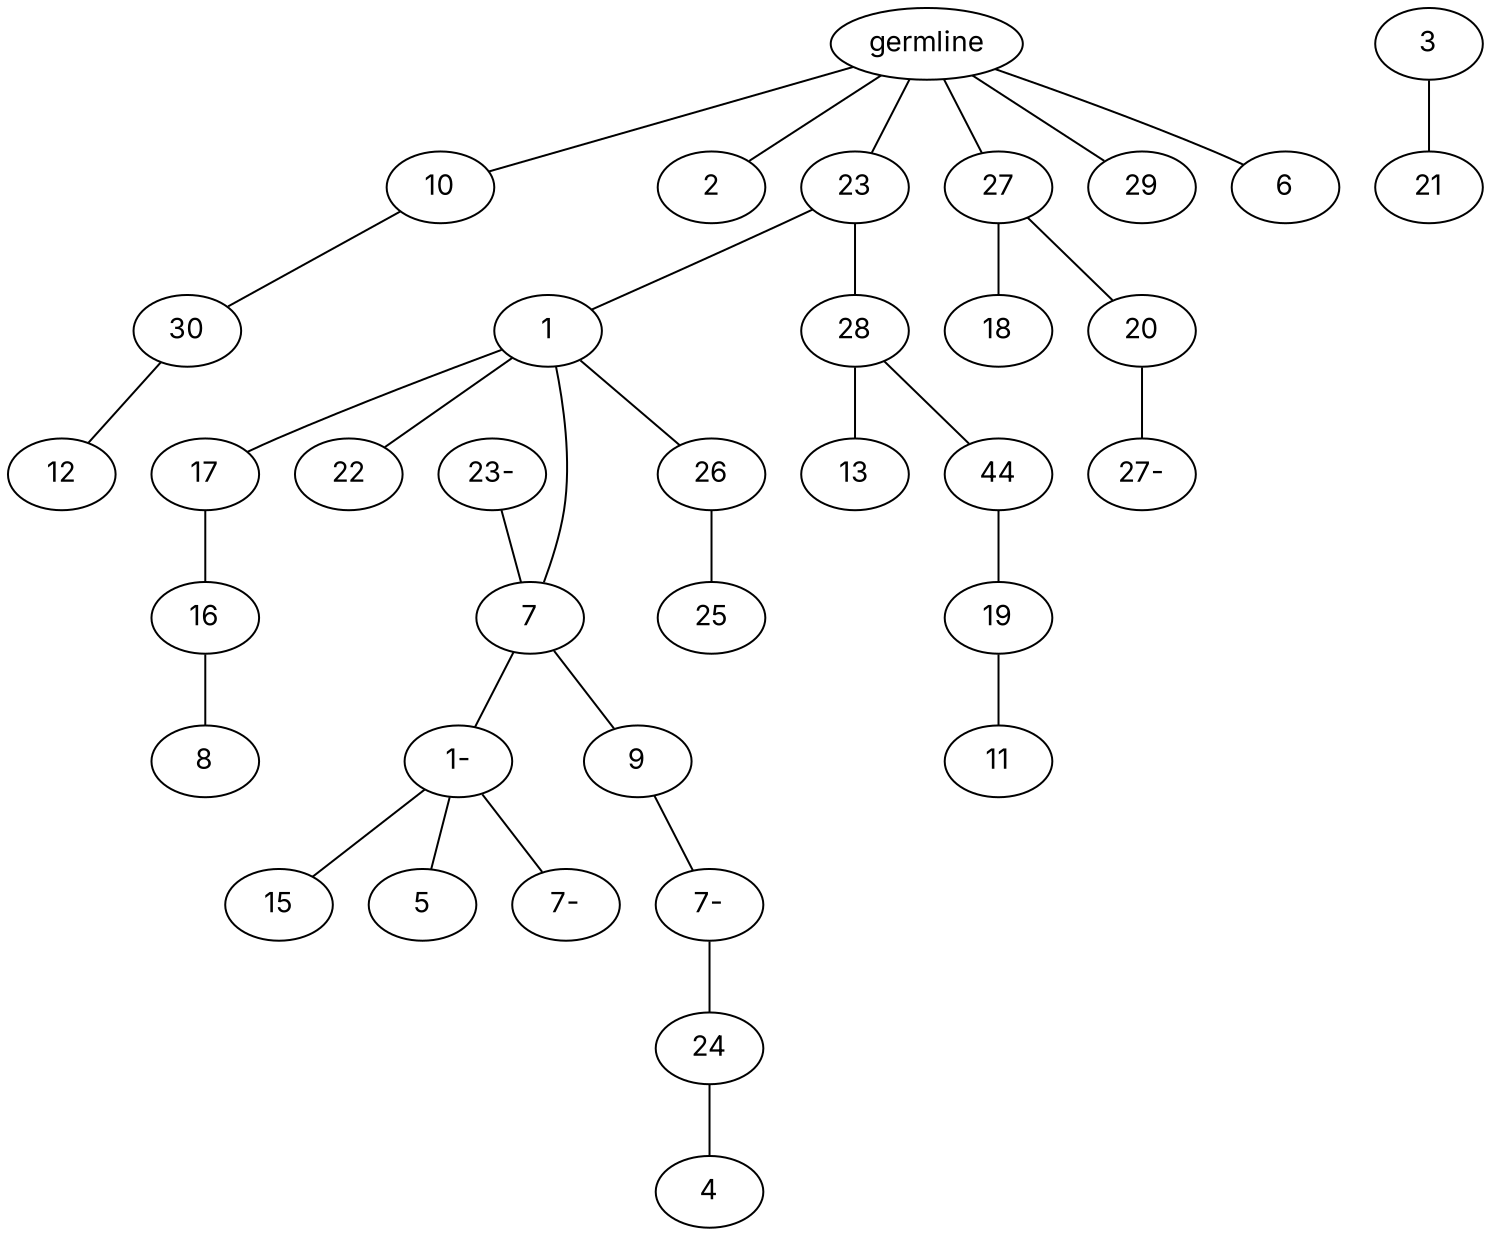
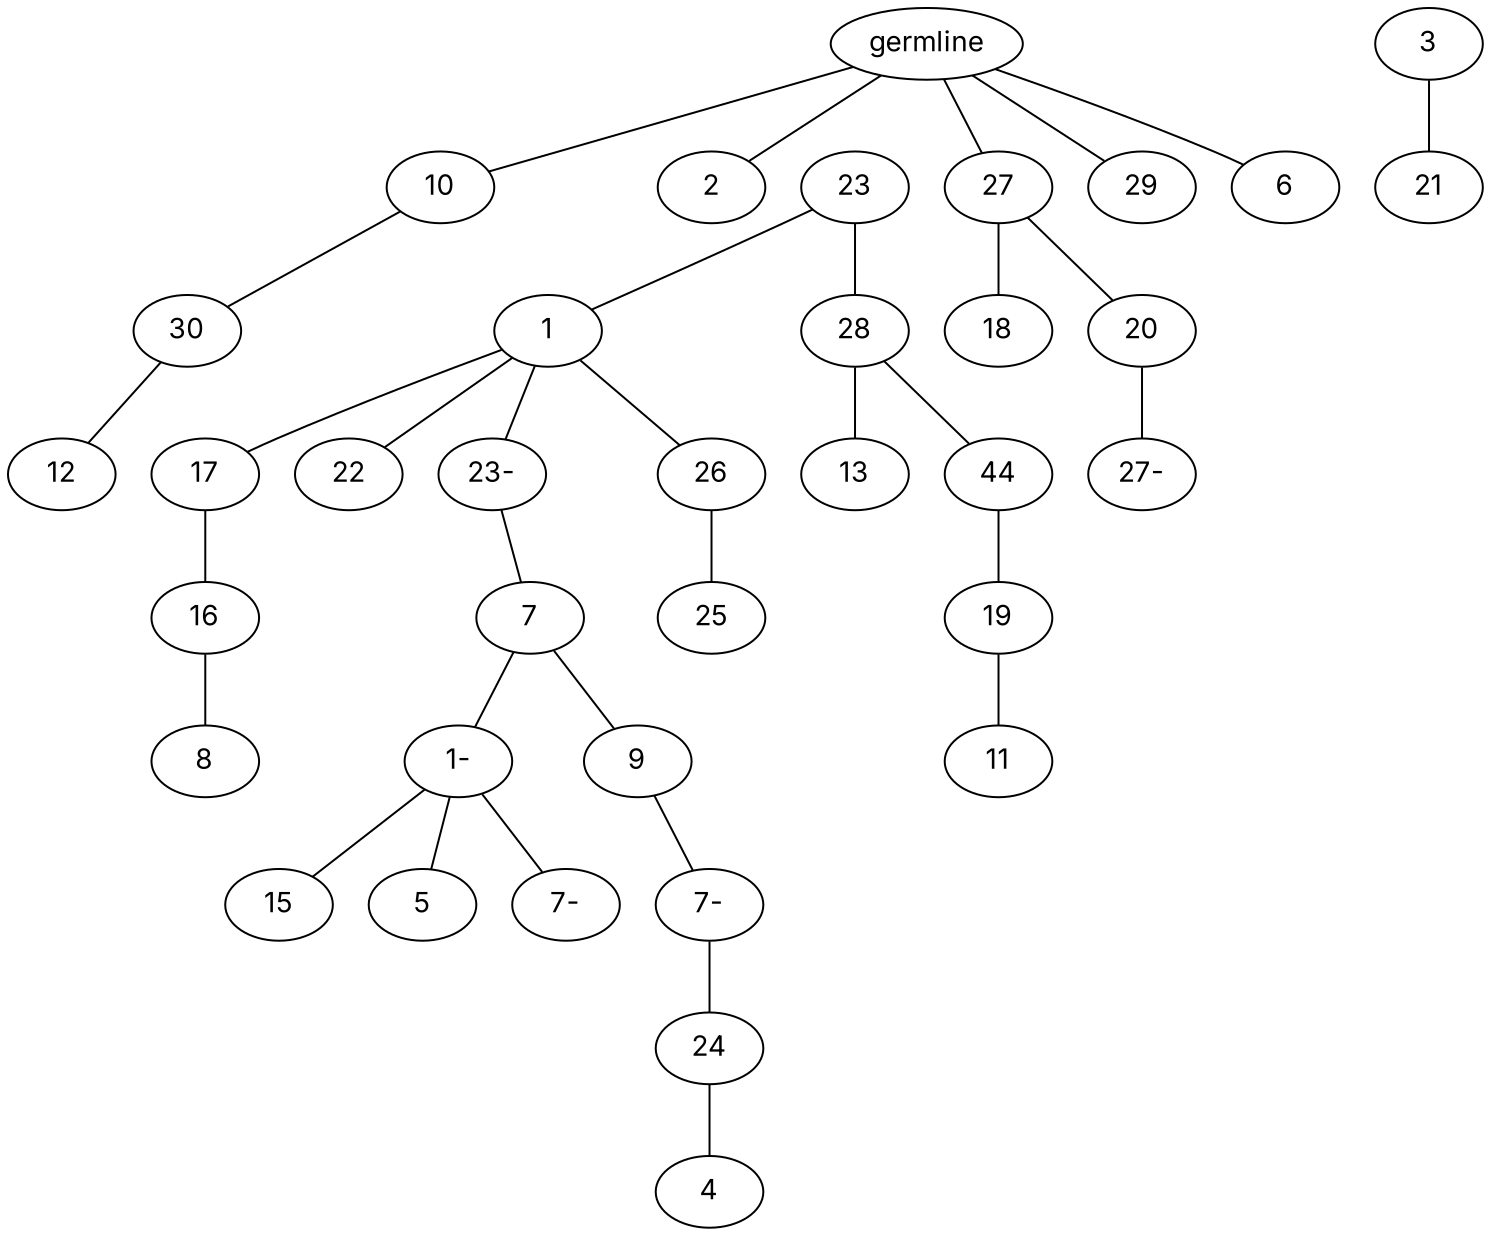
edge "germline" -- "23": removed
edge "1" -- "7": now "1" -- "23-"
